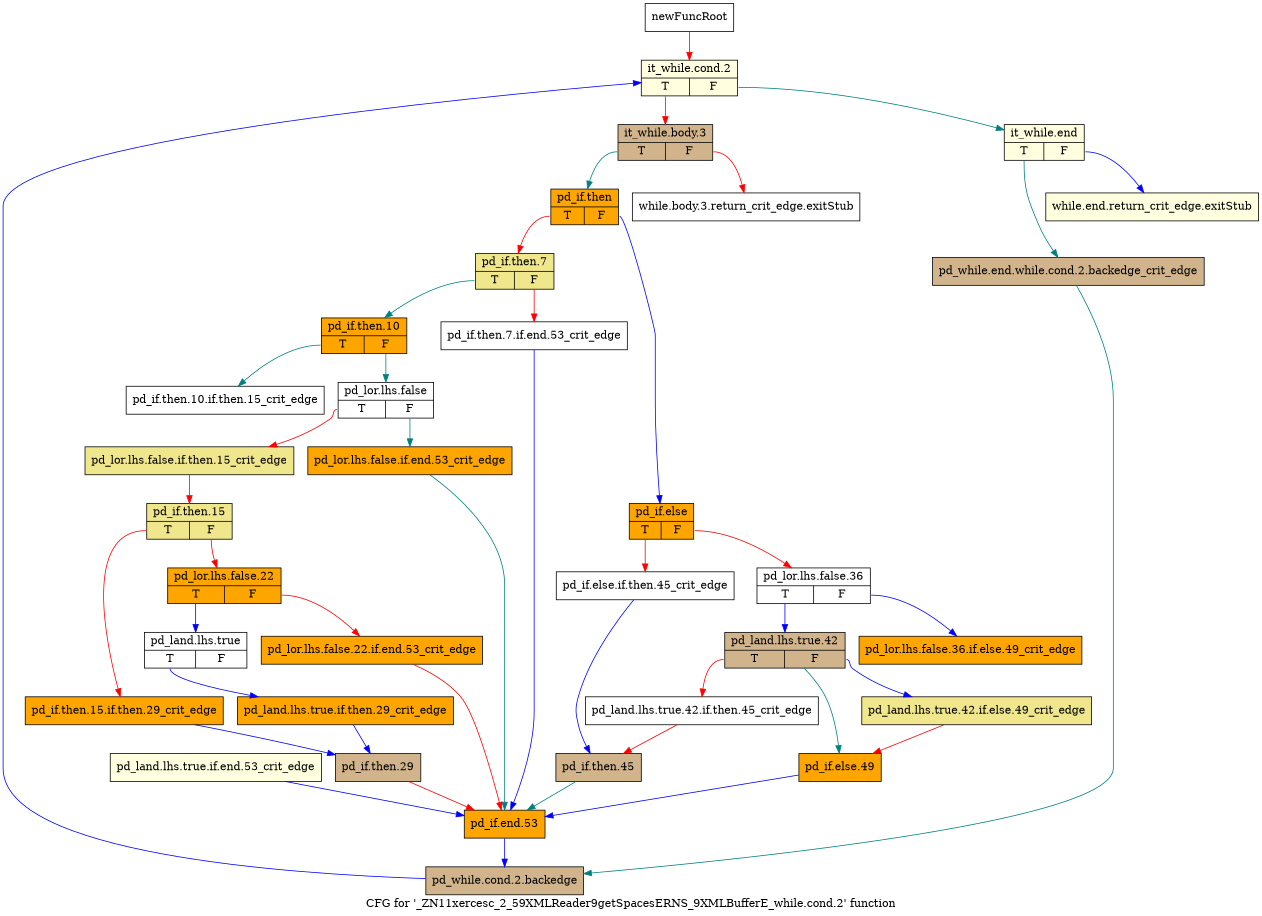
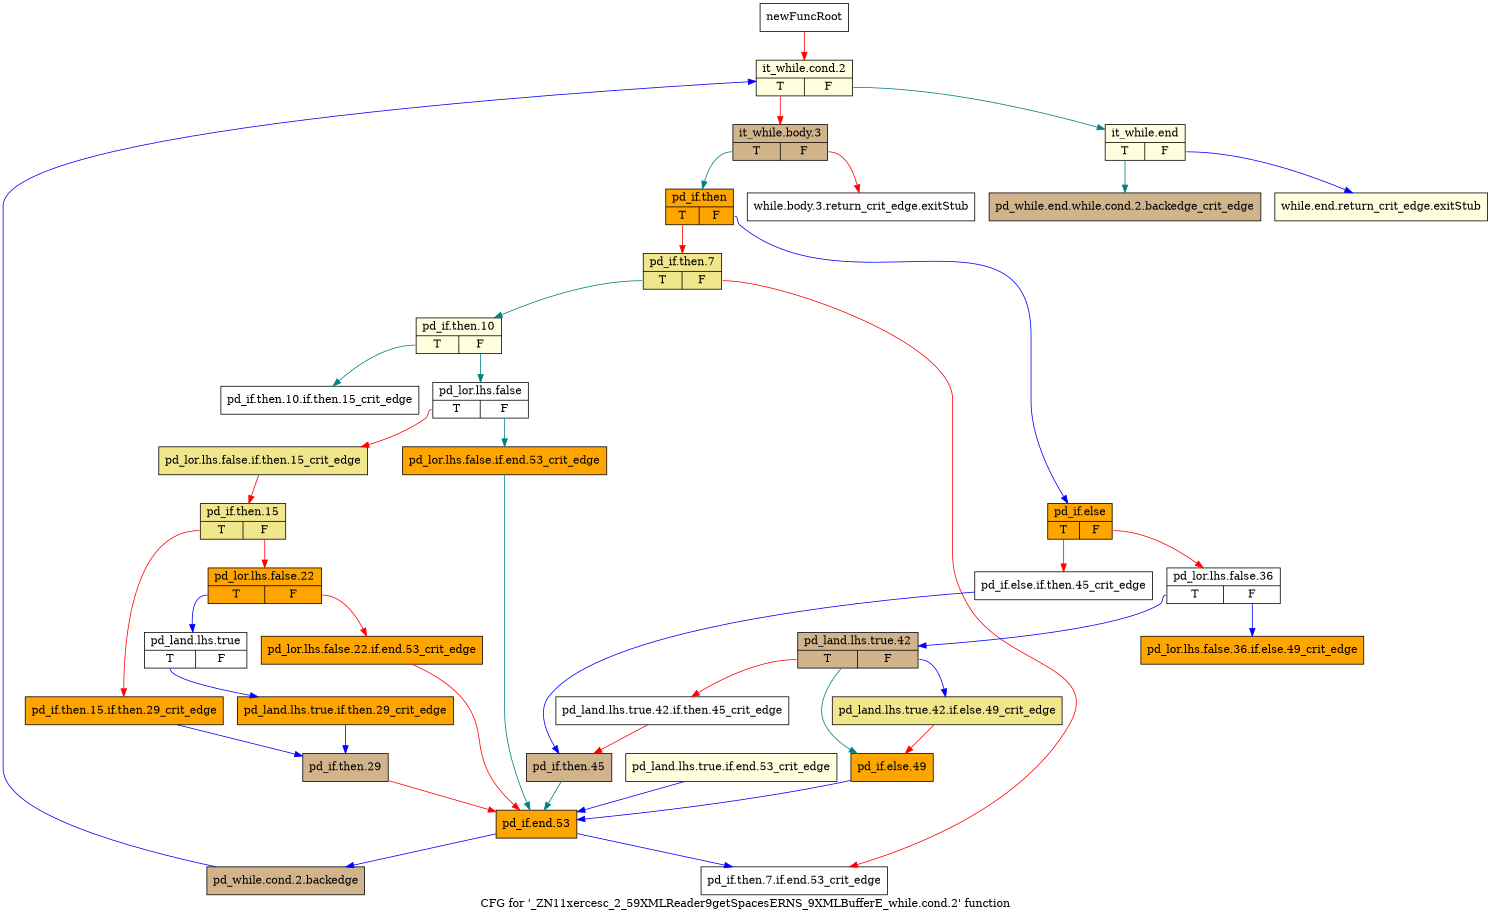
node "pd_if.then.10": fillcolor orange -> lightyellow
edge "pd_if.then.7.if.end.53_crit_edge" -> "pd_if.end.53": reversed
edge "pd_while.end.while.cond.2.backedge_crit_edge" -> "pd_while.cond.2.backedge": removed
